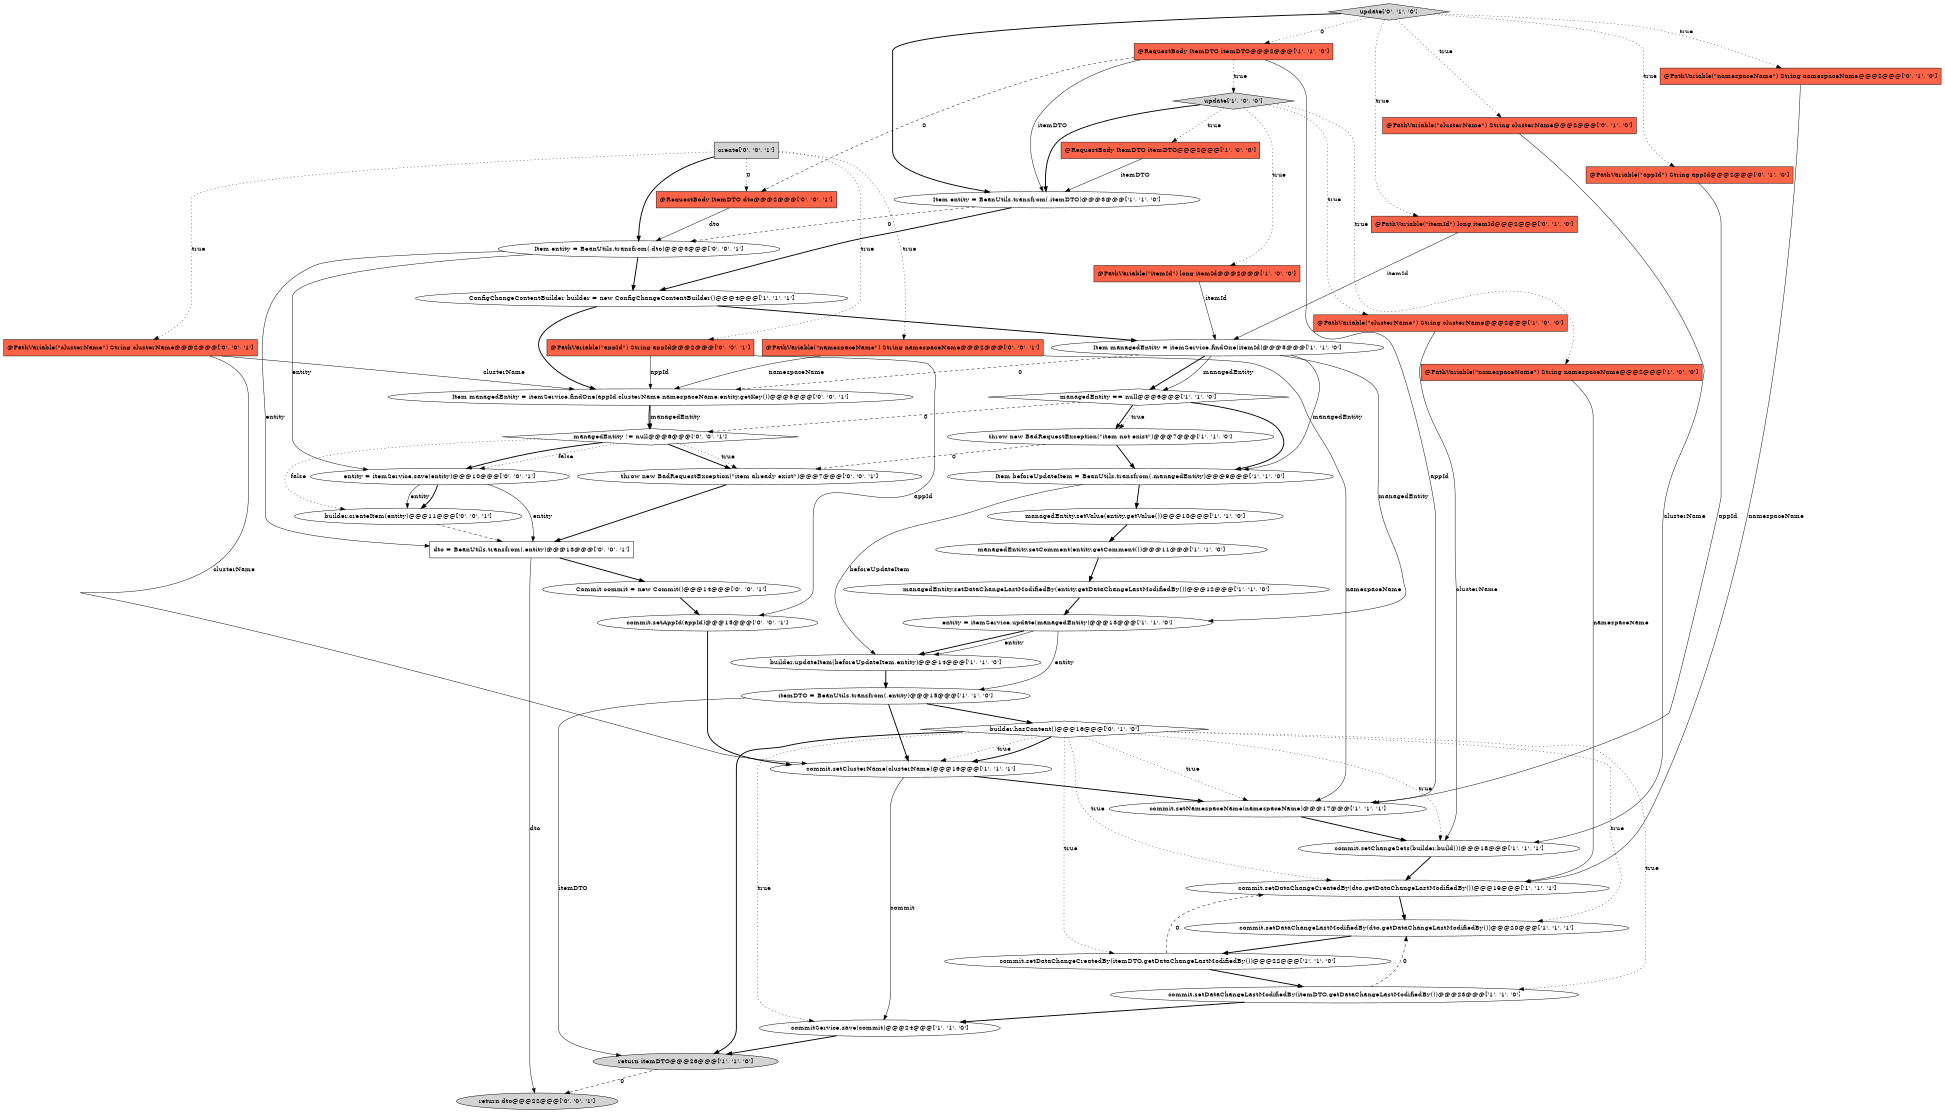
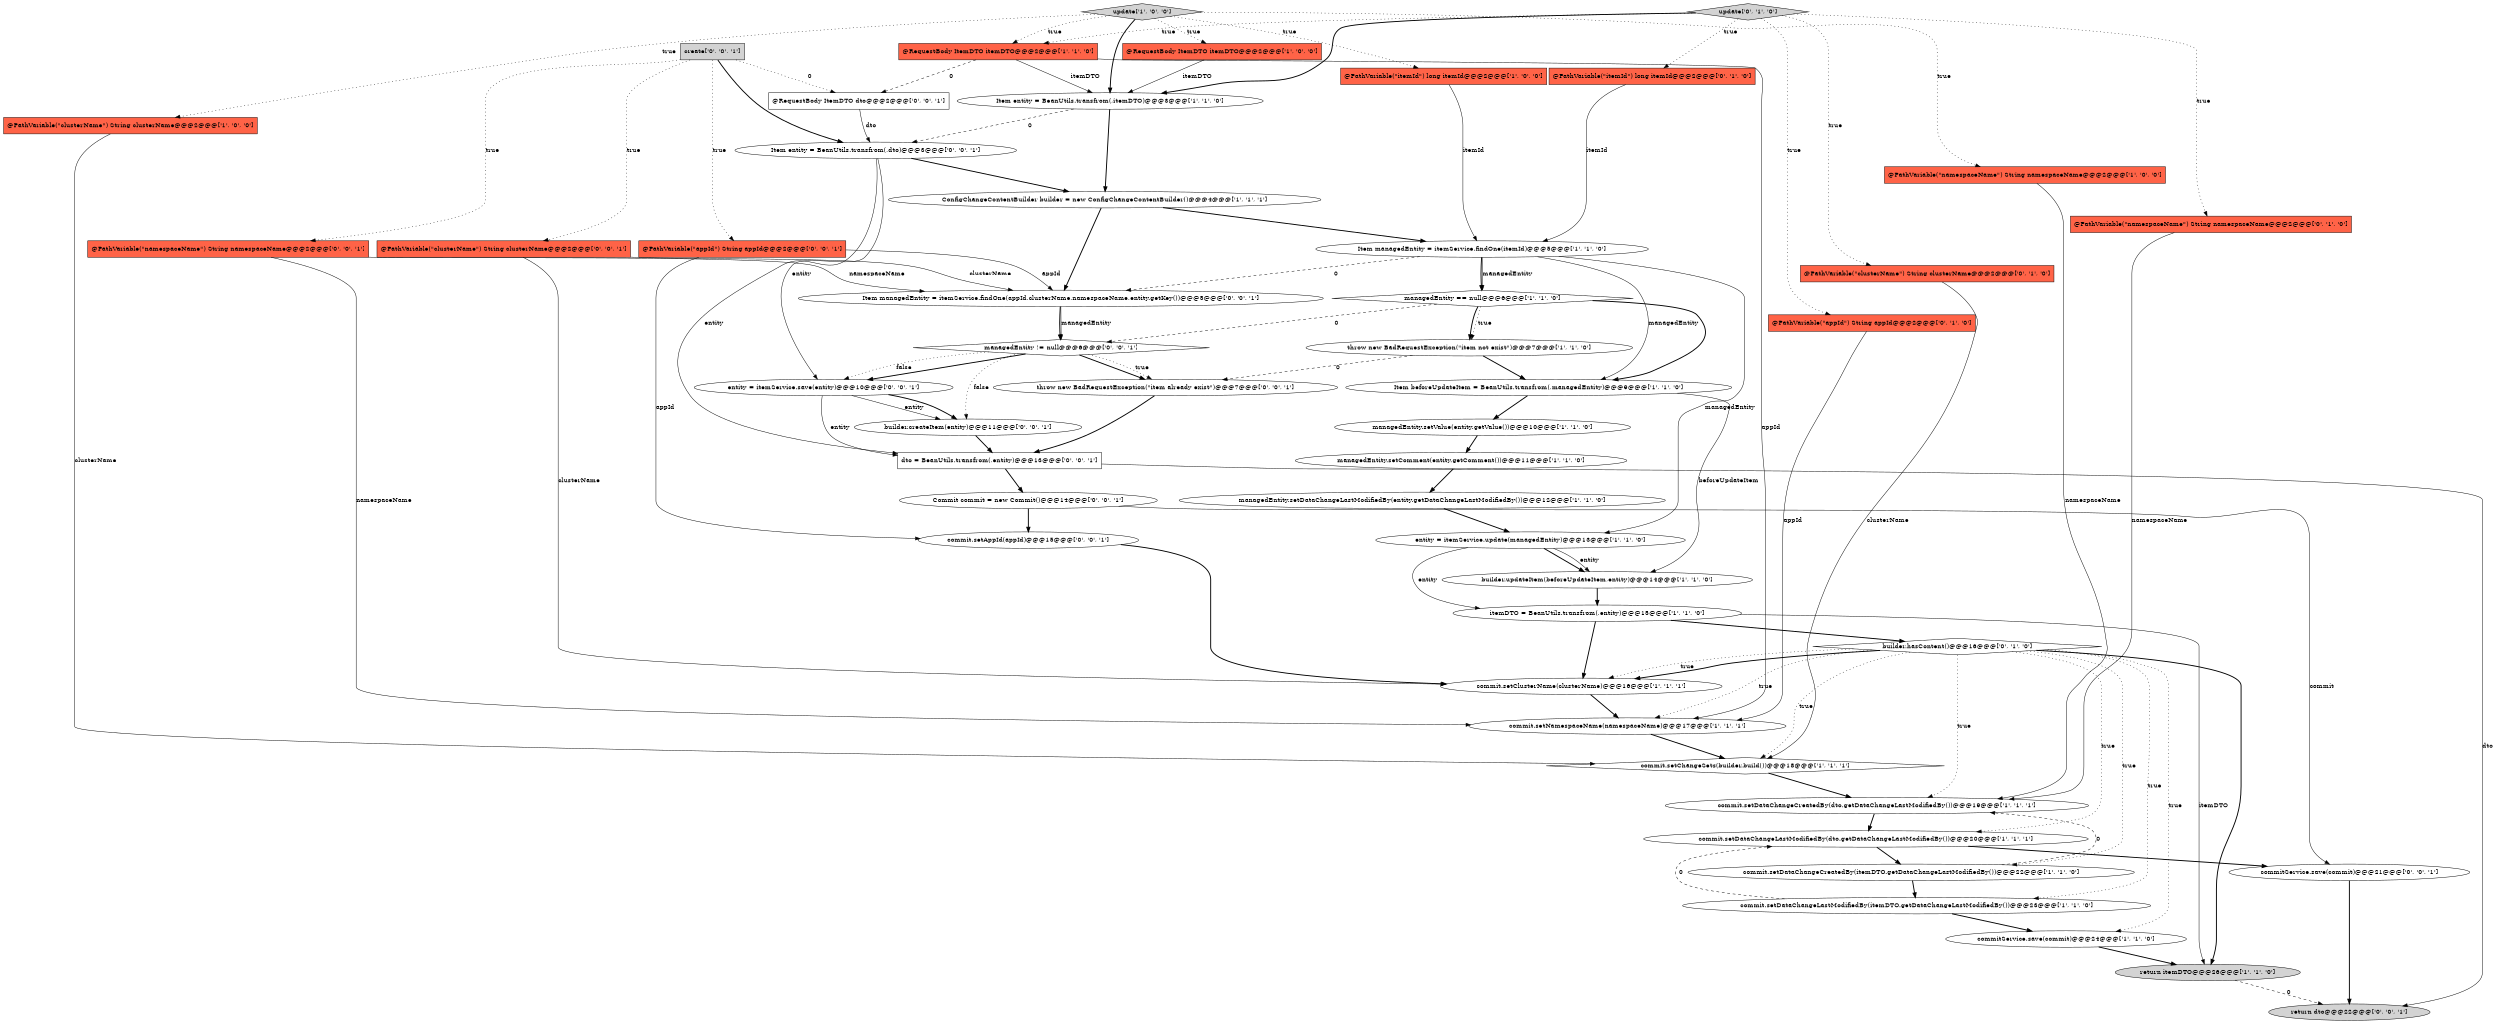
edge "update['0', '1', '0']" -> "@RequestBody ItemDTO itemDTO@@@2@@@['1', '1', '0']": label "0" -> "true"
edge "@RequestBody ItemDTO itemDTO@@@2@@@['1', '1', '0']" -> "update['1', '0', '0']": reversed
node "@RequestBody ItemDTO dto@@@2@@@['0', '0', '1']": fillcolor tomato -> white
edge "builder.createItem(entity)@@@11@@@['0', '0', '1']" -> "dto = BeanUtils.transfrom(,entity)@@@13@@@['0', '0', '1']": style dashed -> bold
node "commit.setChangeSets(builder.build())@@@18@@@['1', '1', '1']": shape ellipse -> diamond
node "commitService.save(commit)@@@21@@@['0', '0', '1']": added
edge "commit.setClusterName(clusterName)@@@16@@@['1', '1', '1']" -> "commitService.save(commit)@@@24@@@['1', '1', '0']": removed, label "commit"
